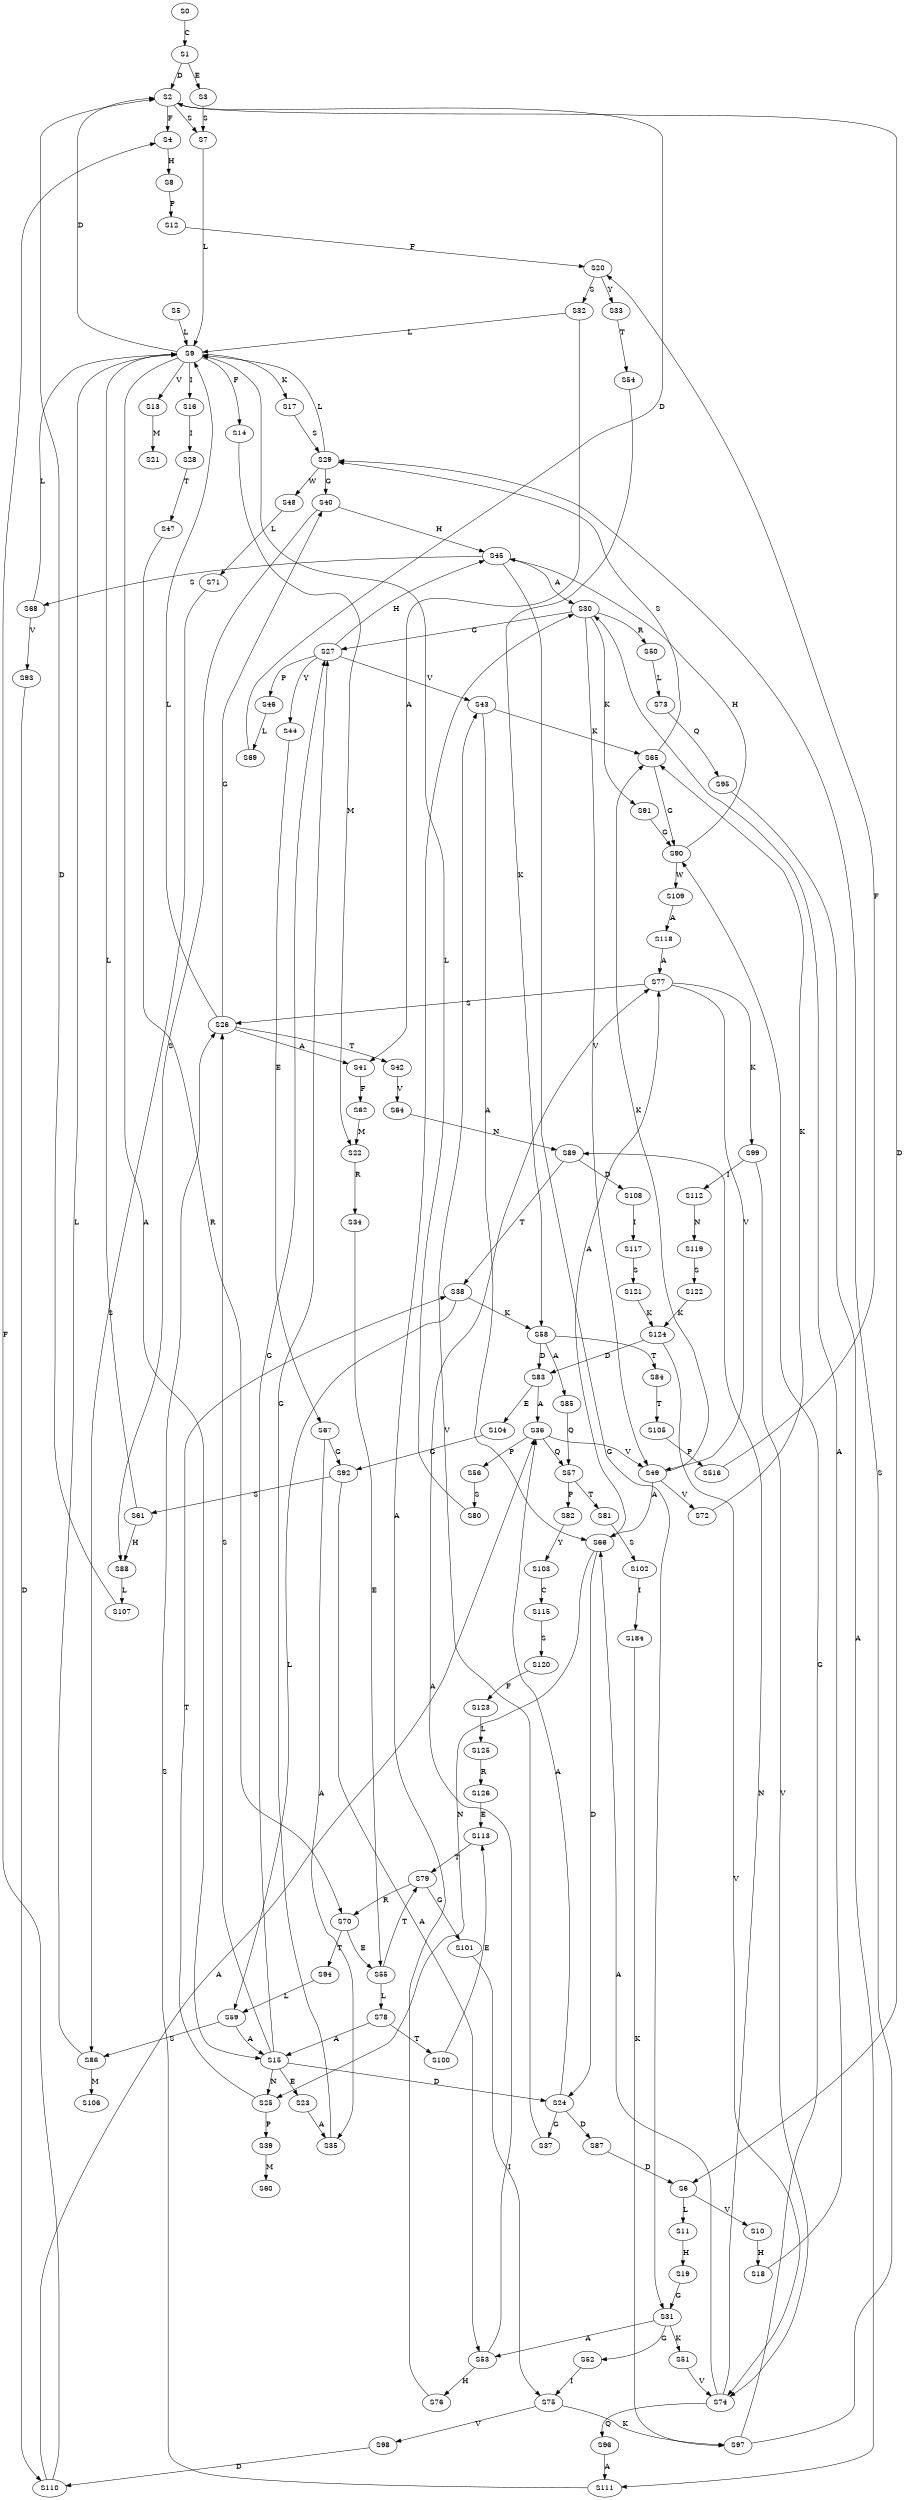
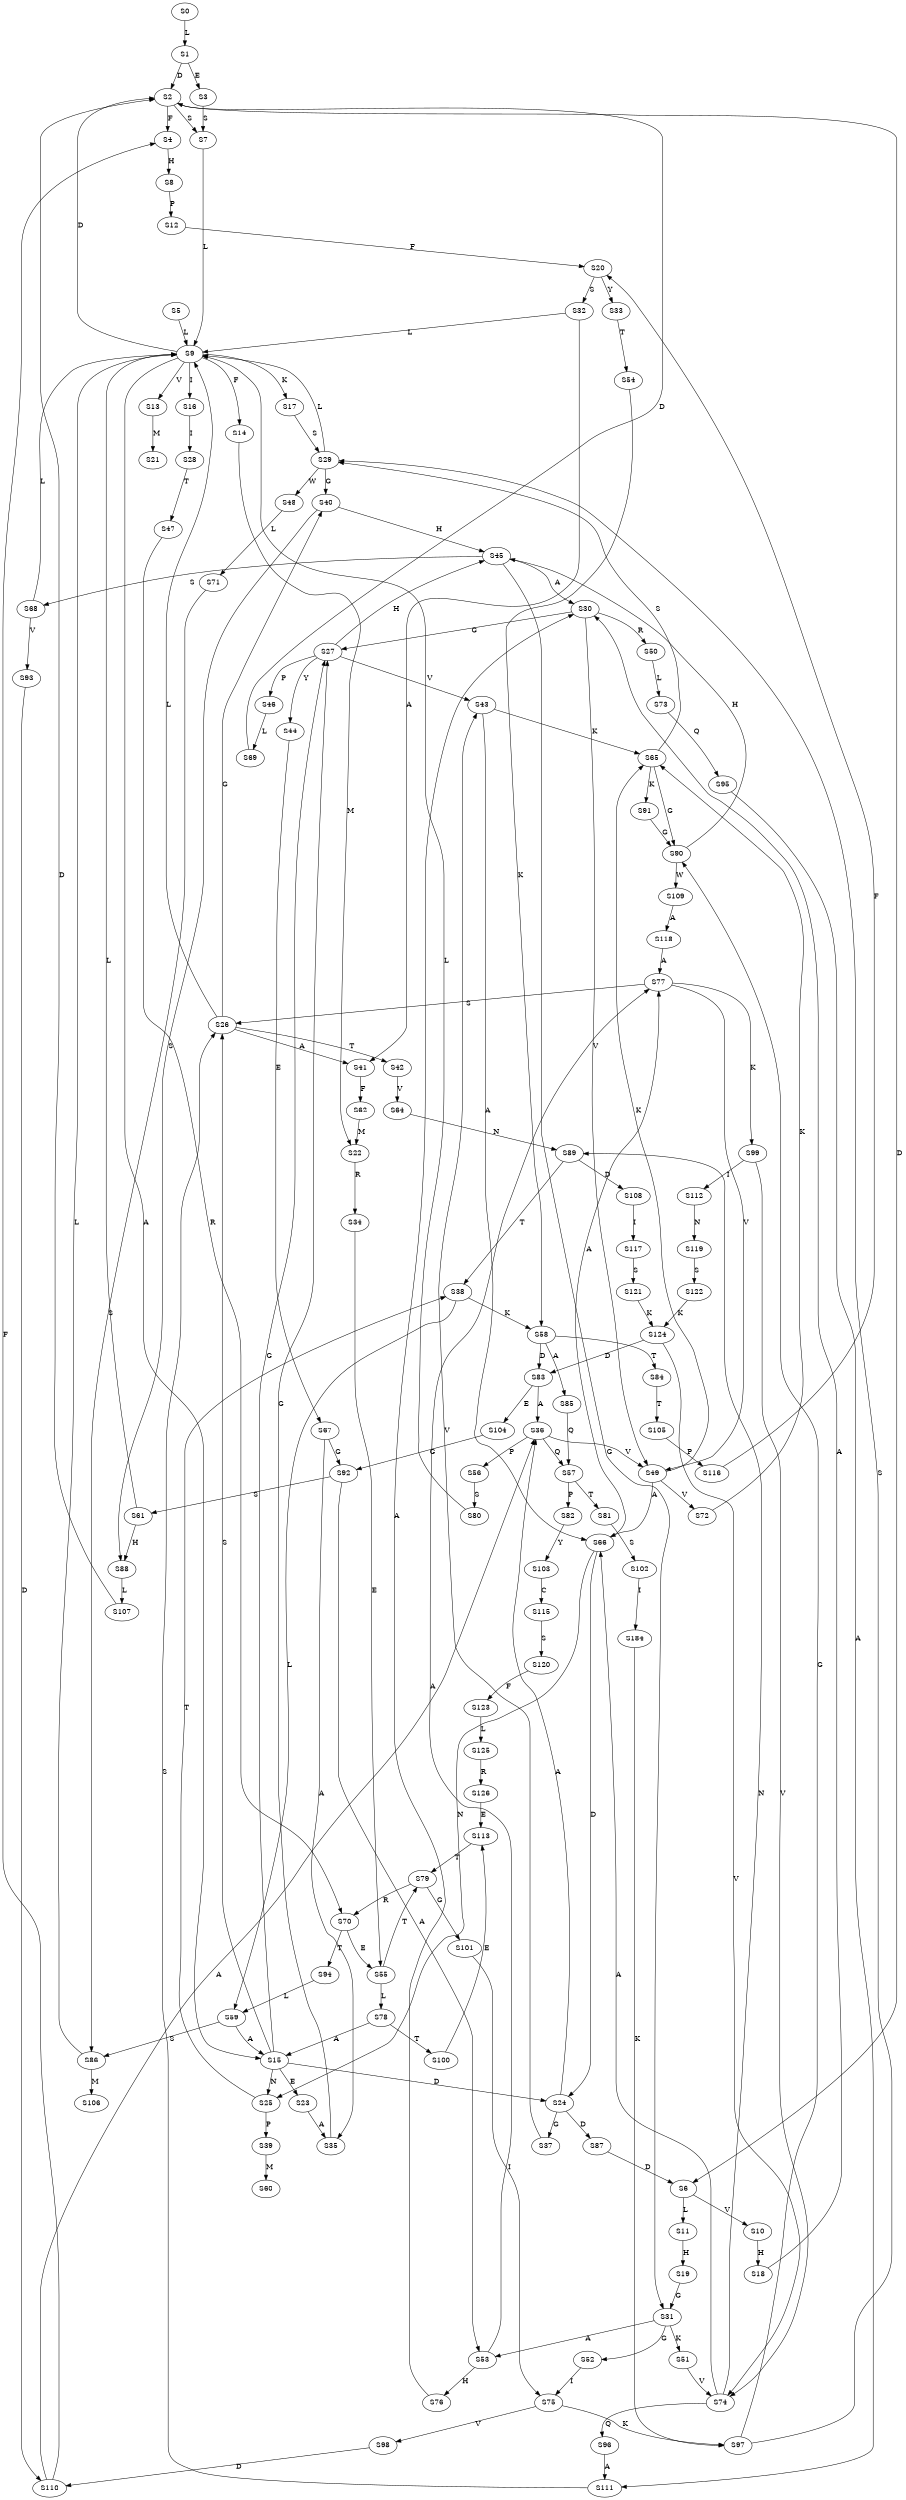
edge "S0" -> "S1": label "C" -> "L"
edge "S30" -> "S91": now "S65" -> "S91"
node "S516": label "S516" -> "S116"
